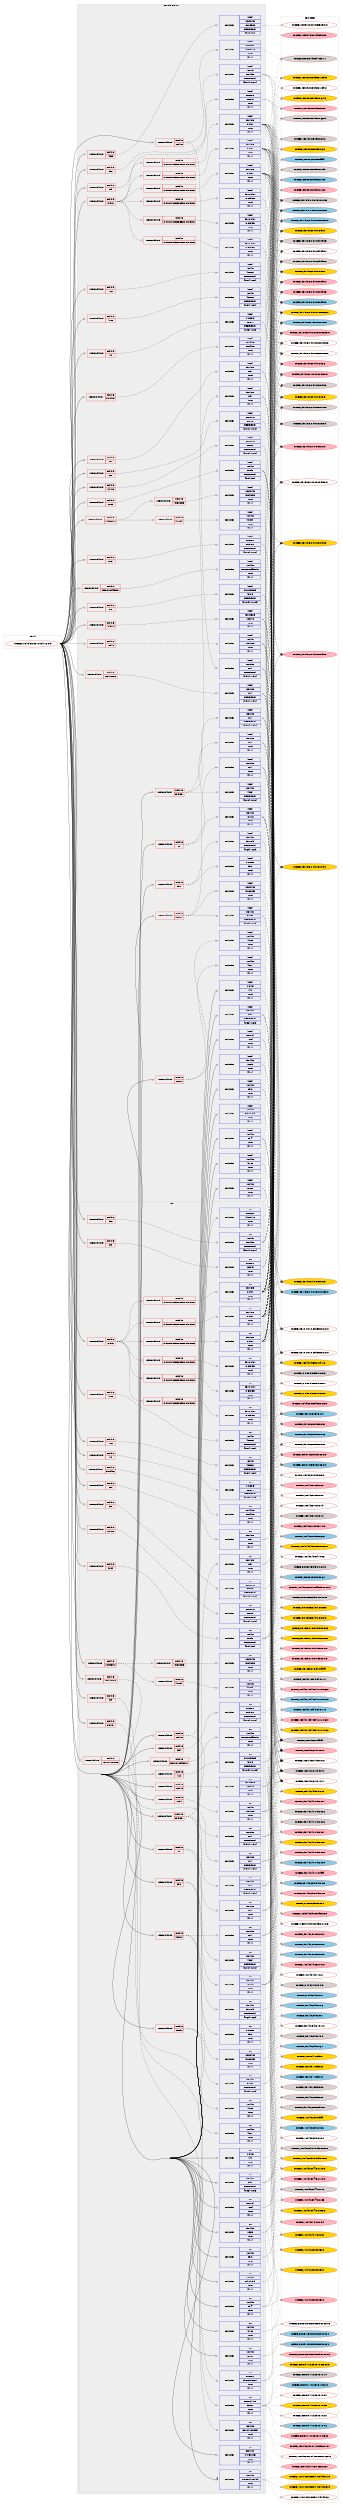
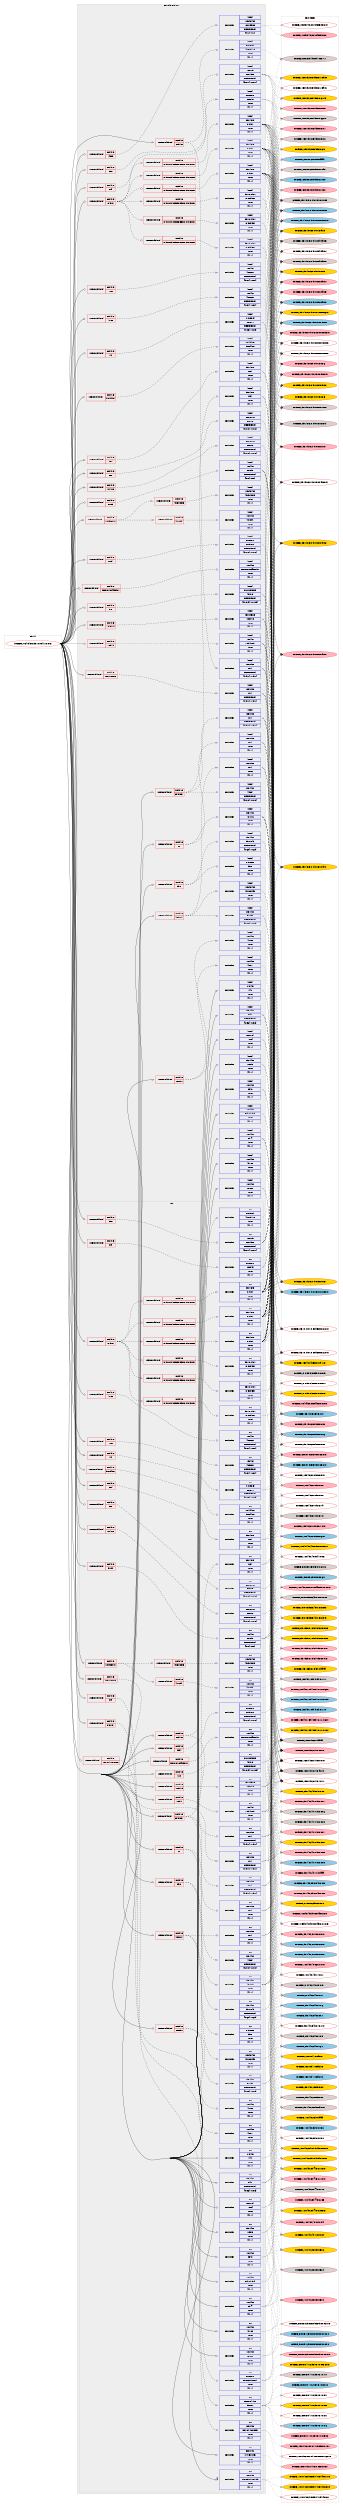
node "portage://net-nds/openldap-2.5.14": added
node "portage://dev-lang/python-3.12.5_p1": fillcolor lightgrey -> gold
node "gumbo://net-libs/gnutls-3.8.5-r1": label "gumbo://net-libs/gnutls-3.8.5-r1" -> "portage://net-libs/gnutls-3.8.5-r1"
node "portage://dev-libs/nettle-3.8.1": fillcolor lightgrey -> gold
node "portage://x11-libs/gdk-pixbuf-2.42.10-r1": fillcolor lightgrey -> gold
node "portage://x11-libs/pango-1.52.1": fillcolor gold -> lightgrey
